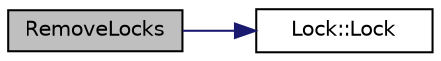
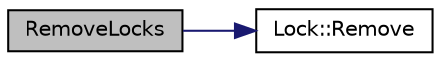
node "Lock::Lock": label "Lock::Lock" -> "Lock::Remove"
